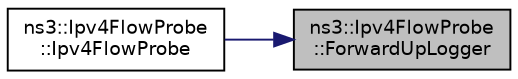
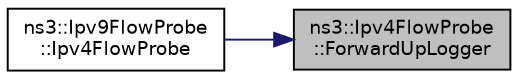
node "ns3::Ipv4FlowProbe ::Ipv4FlowProbe": label "ns3::Ipv4FlowProbe ::Ipv4FlowProbe" -> "ns3::Ipv9FlowProbe ::Ipv4FlowProbe"
